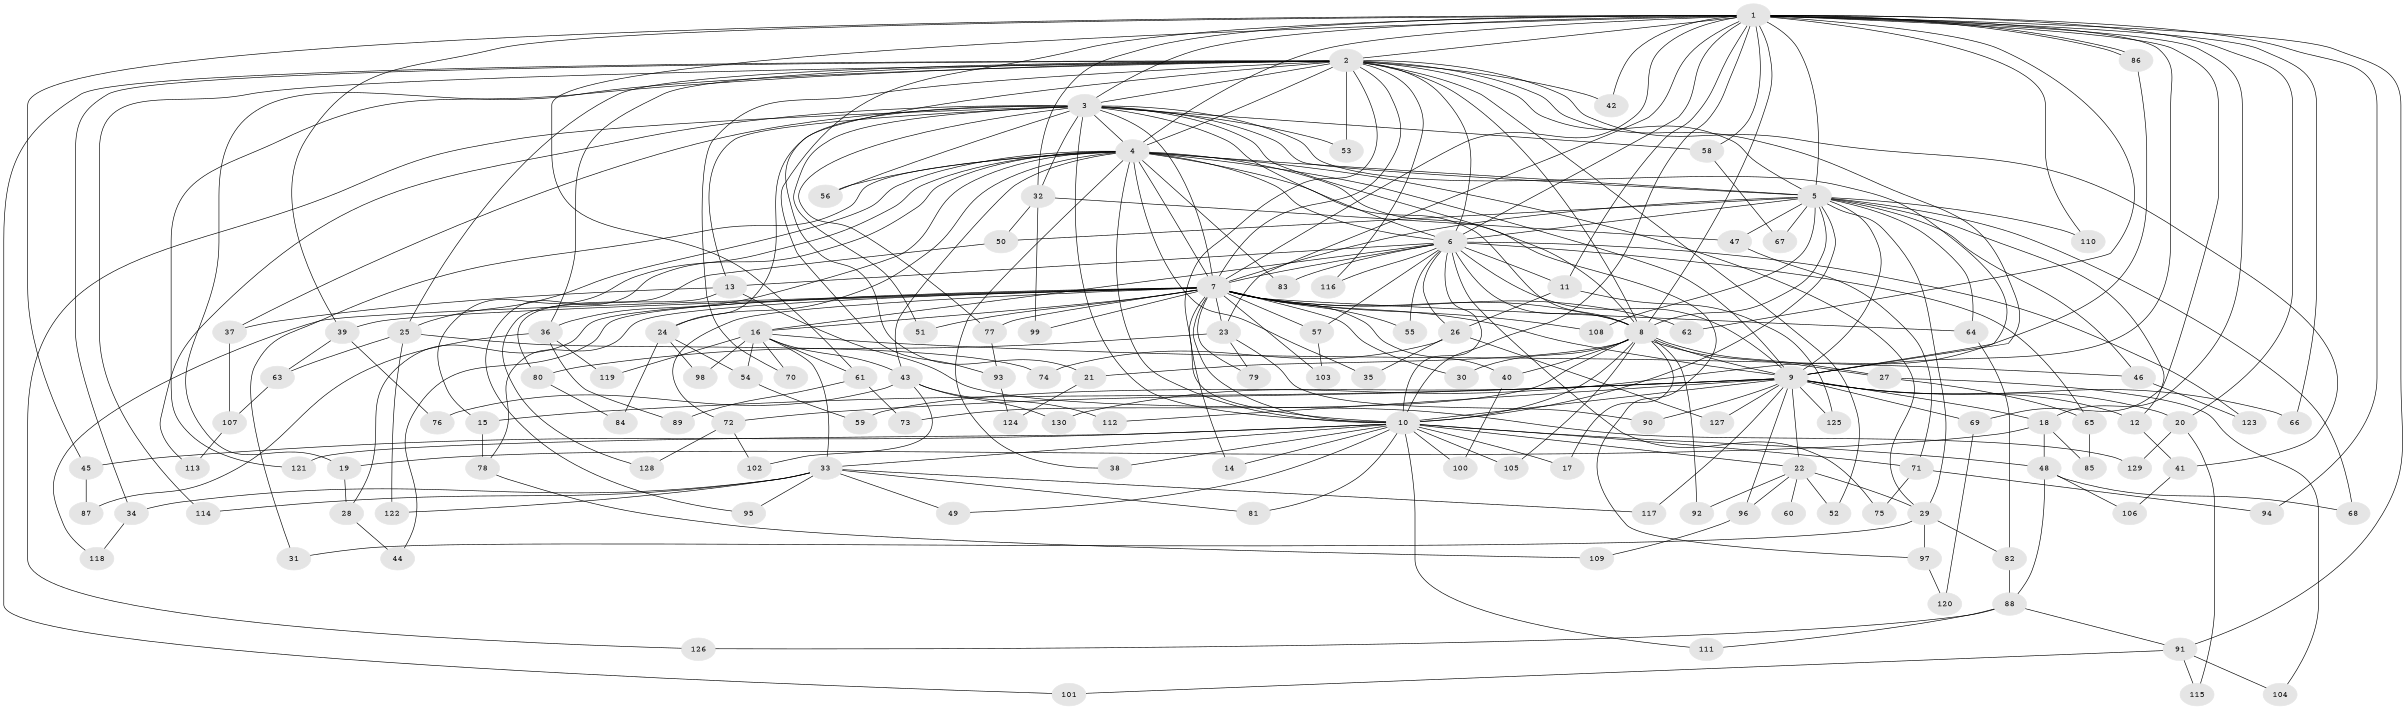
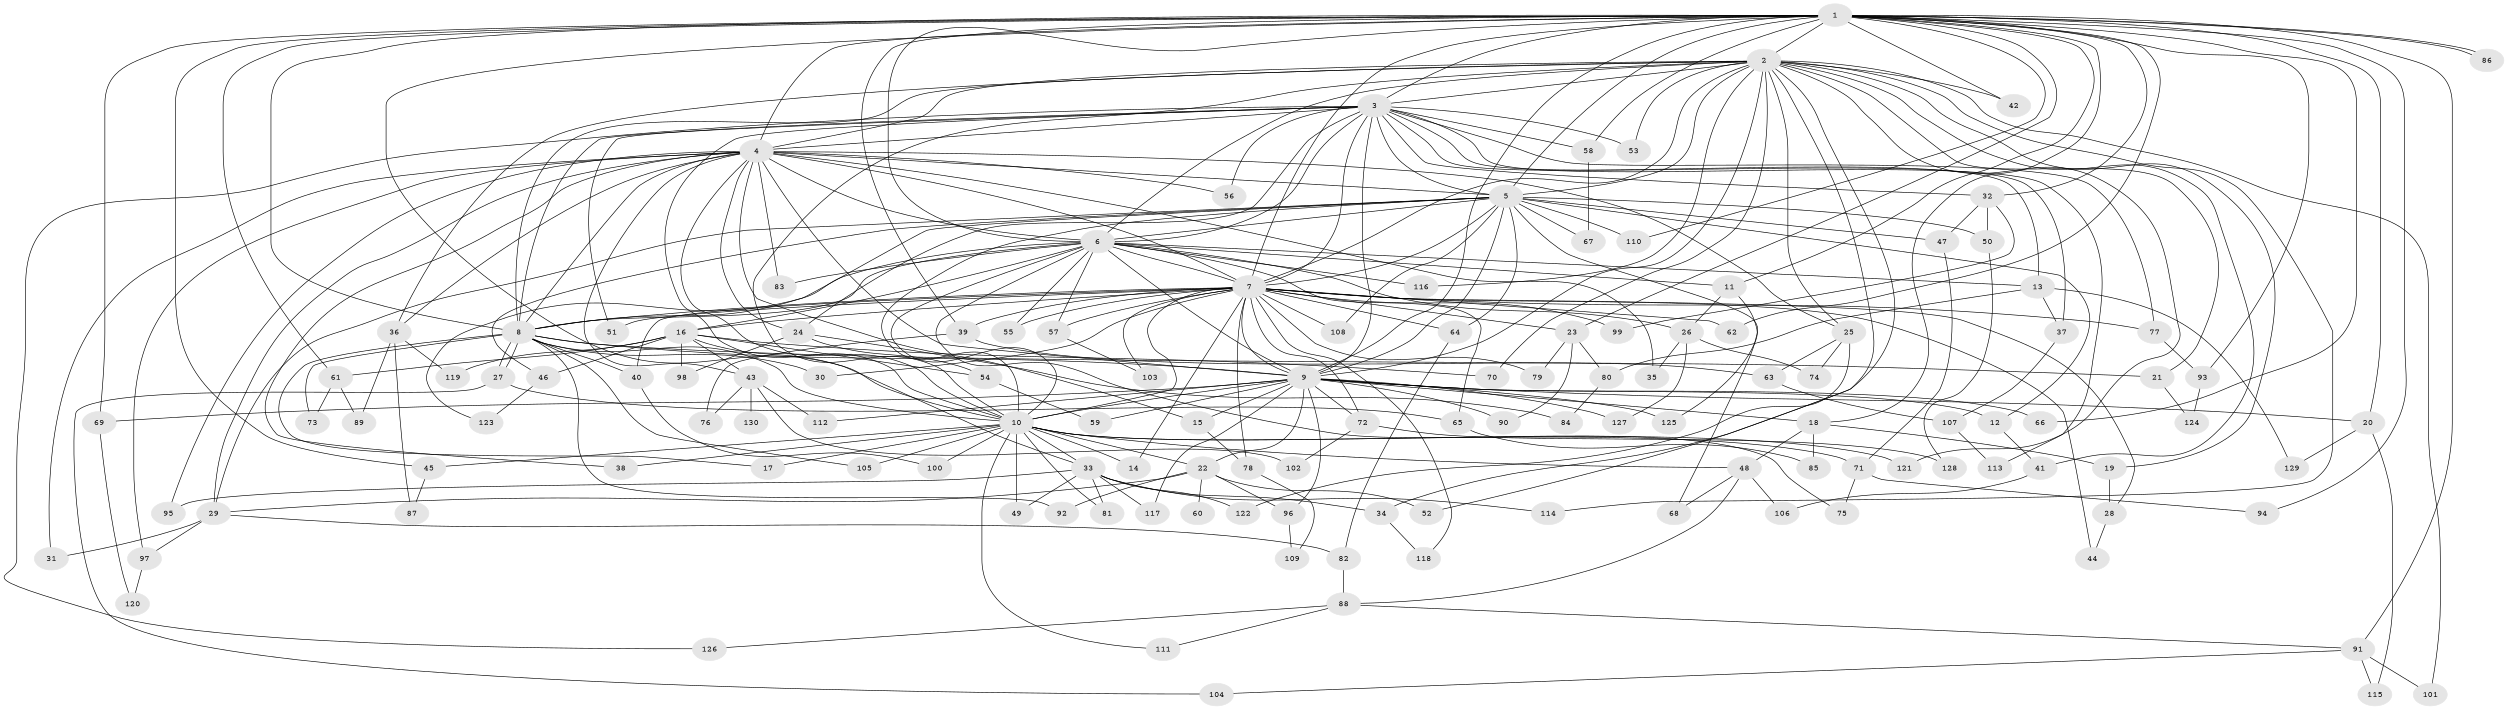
edge "86" -- "130": removed
